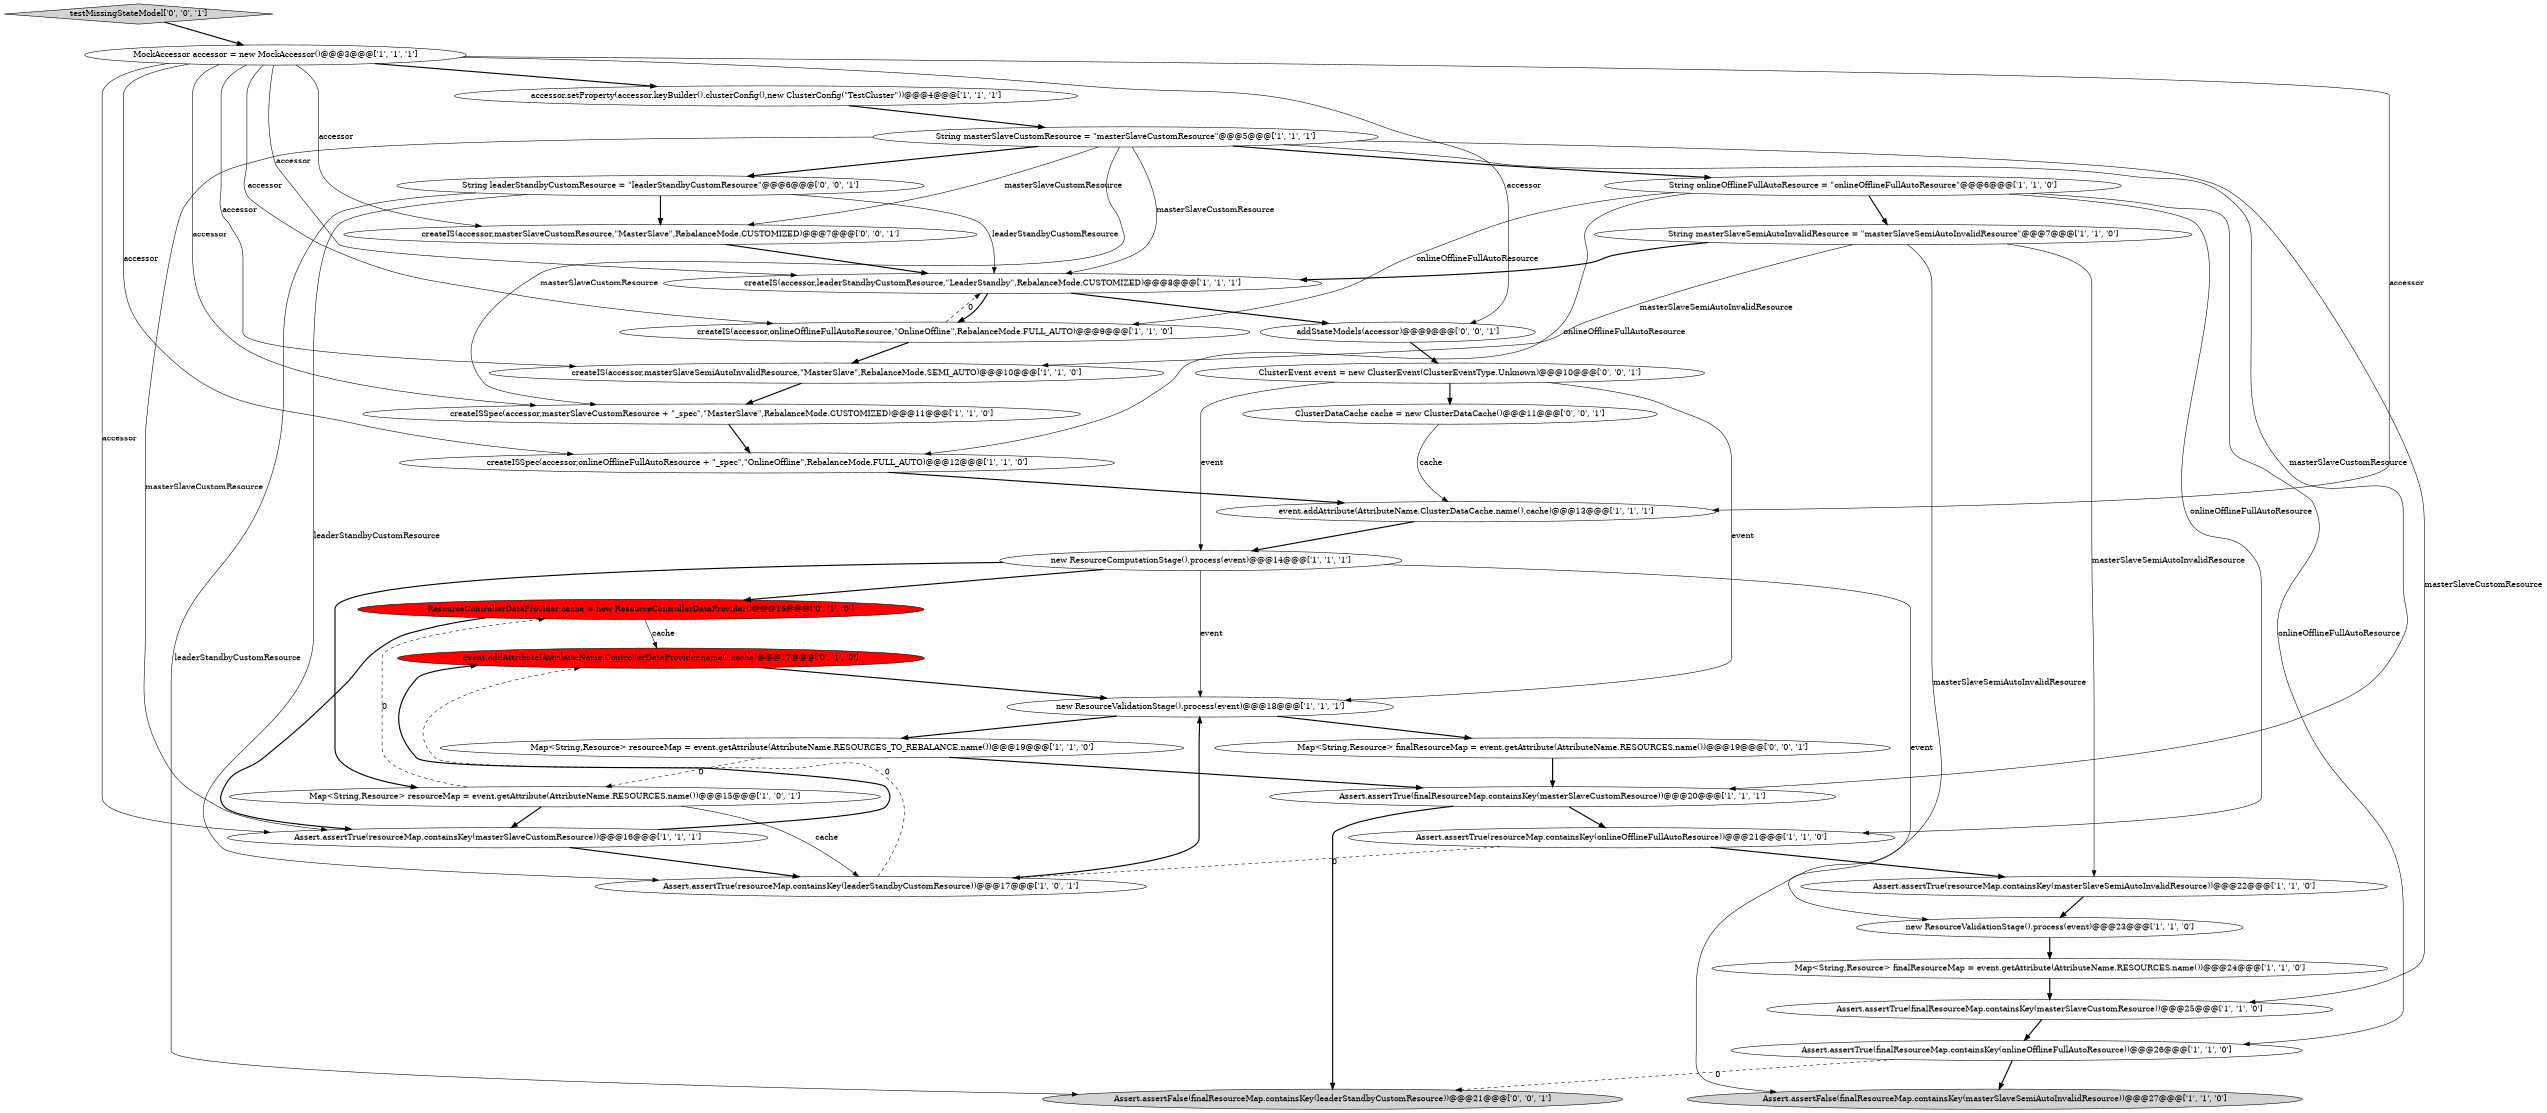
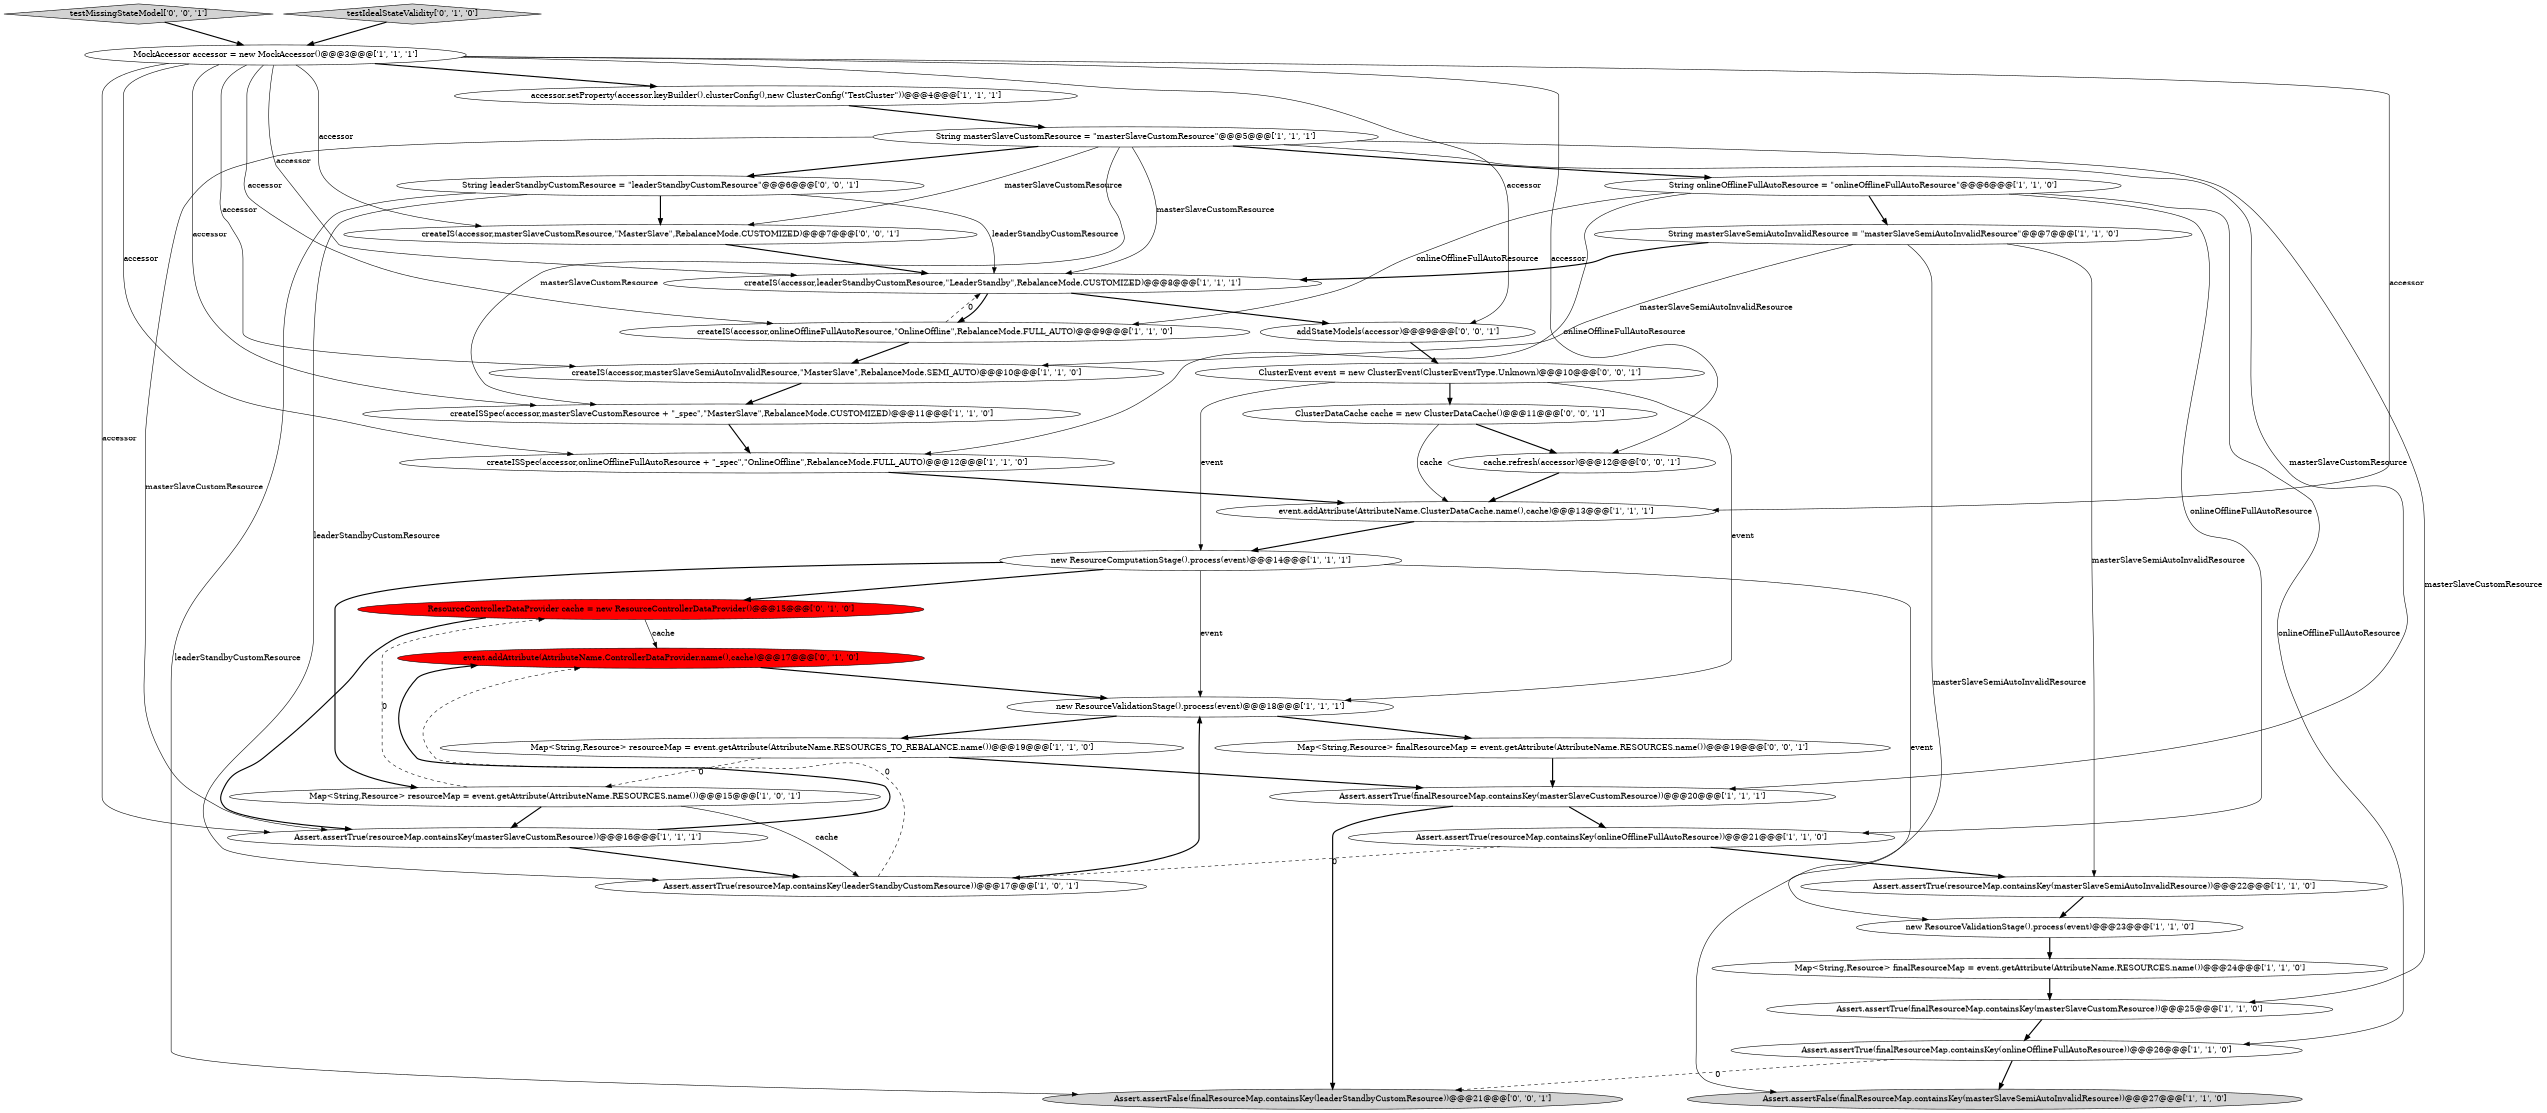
node "testIdealStateValidity['0', '1', '0']": added
node "cache.refresh(accessor)@@@12@@@['0', '0', '1']": added
